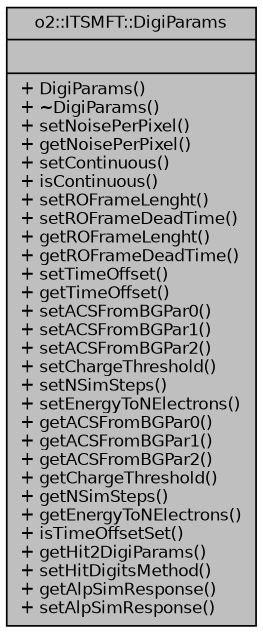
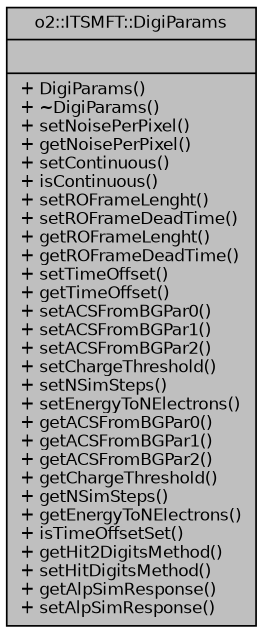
node "o2::ITSMFT::DigiParams": text "+ getHit2DigiParams()" -> "+ getHit2DigitsMethod()"
